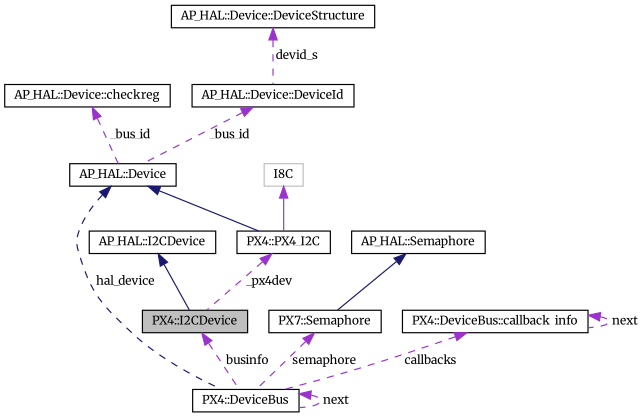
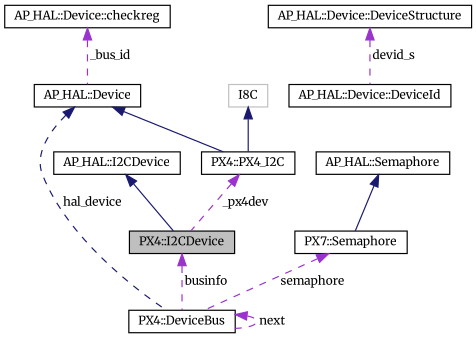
edge "AP_HAL::Device" -> "AP_HAL::Device::DeviceId": removed, label "_bus_id"
edge "PX4::PX4_I2C" -> "I8C": color darkorchid3 -> midnightblue
node "PX4::DeviceBus::callback_info": removed
